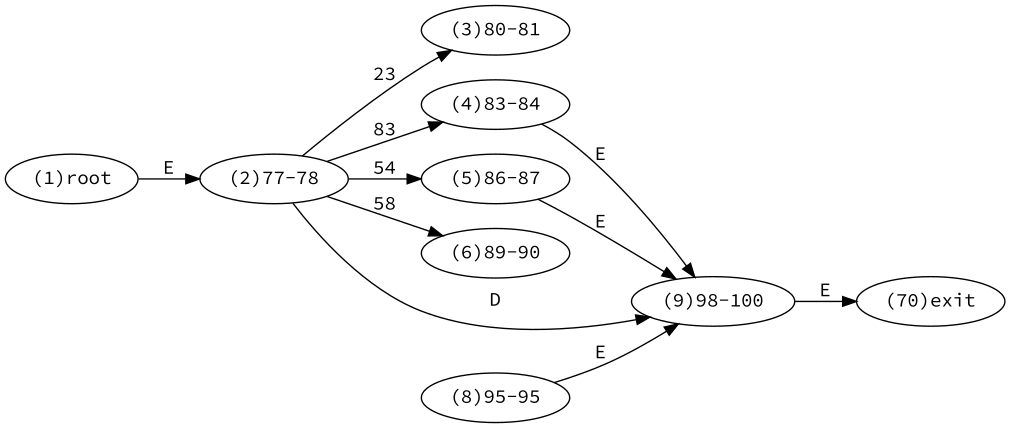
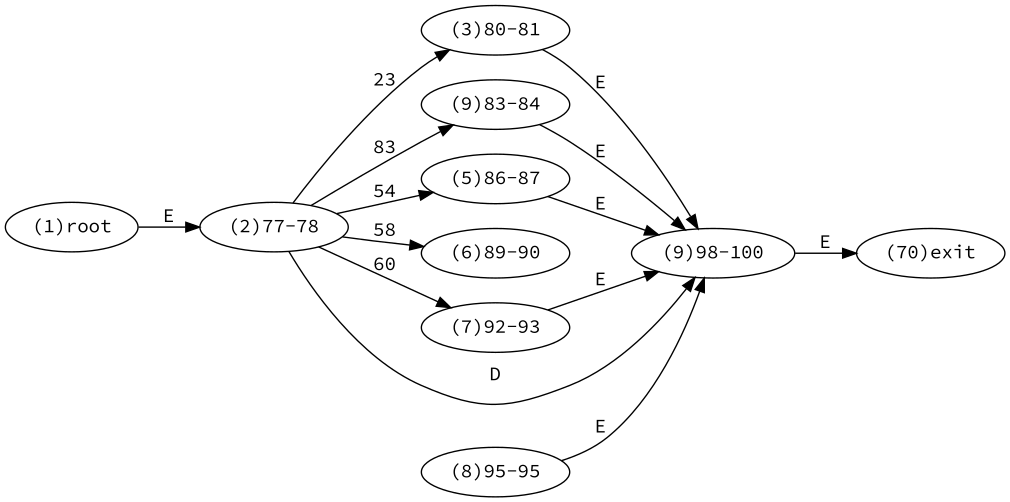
node "(4)83-84": label "(4)83-84" -> "(9)83-84"
edge "(3)80-81" -> "(9)98-100": added, label "E"
node "(7)92-93": added
